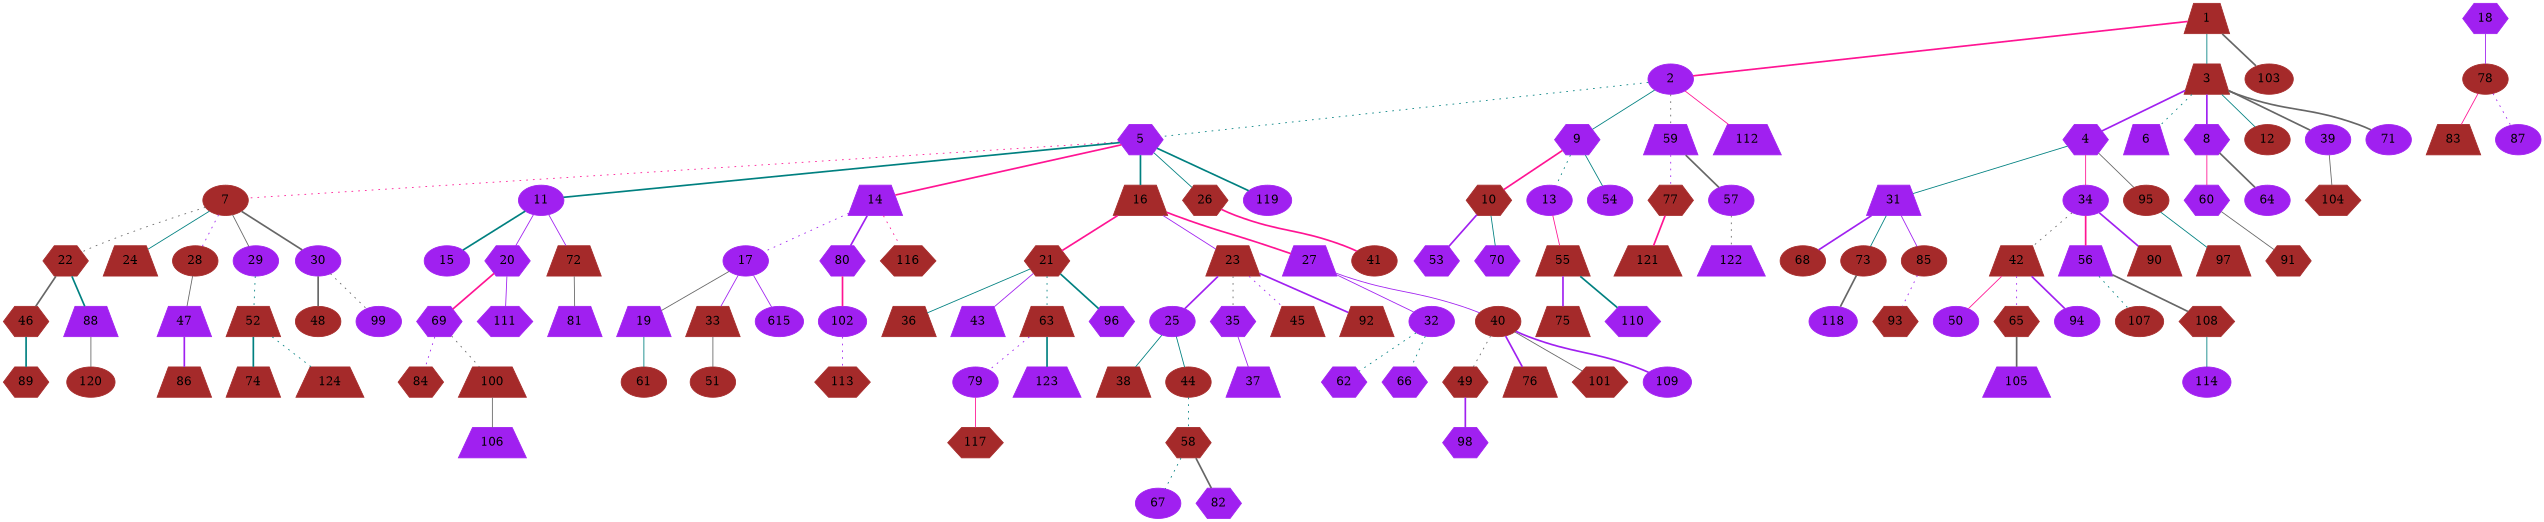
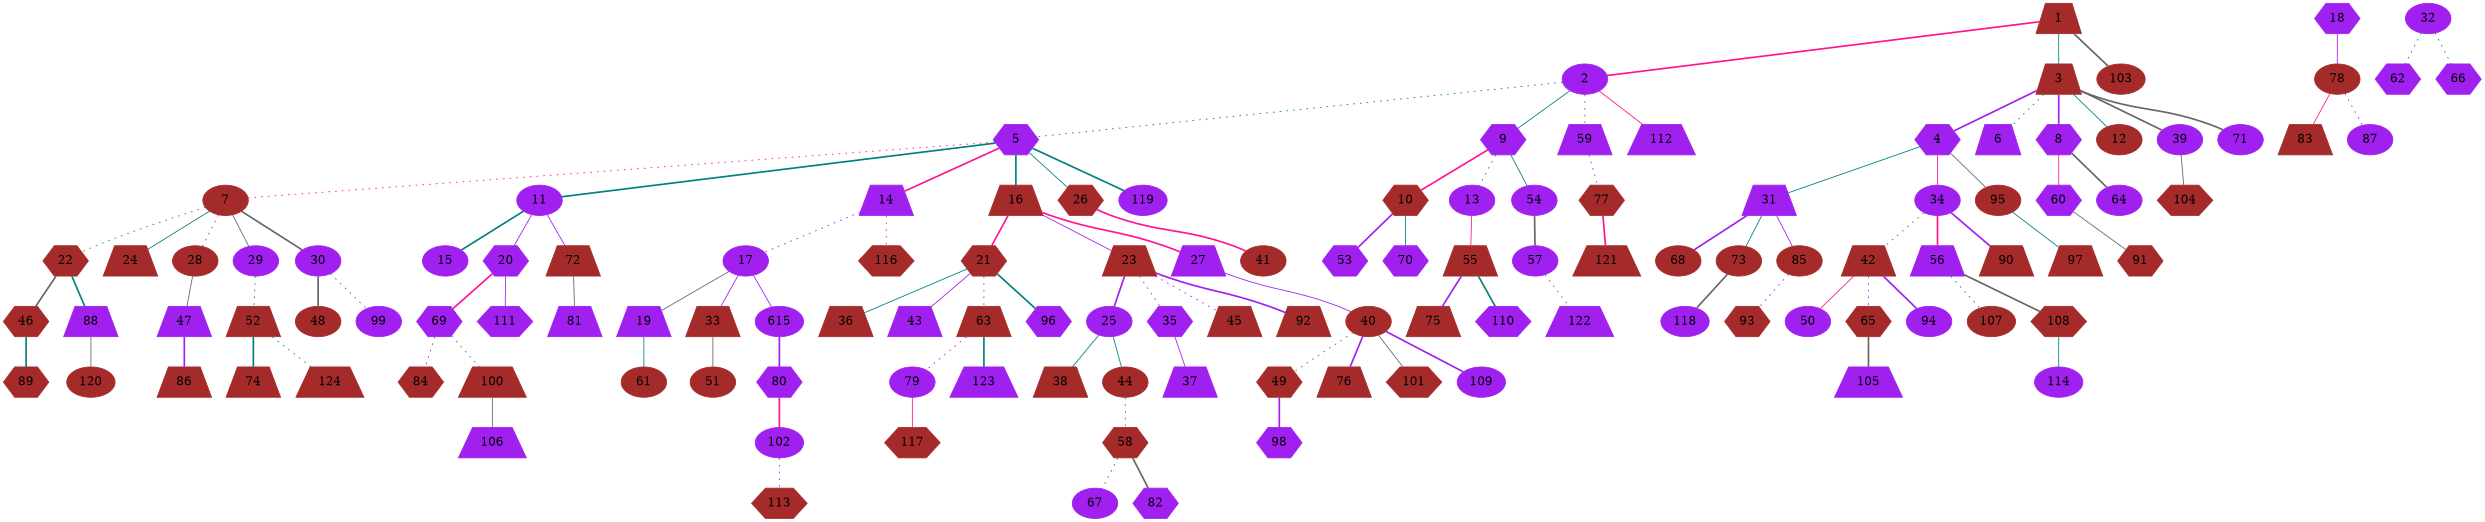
edge "59" -- "57": now "54" -- "57"
edge "14" -- "80": now "615" -- "80"
edge "27" -- "32": removed
